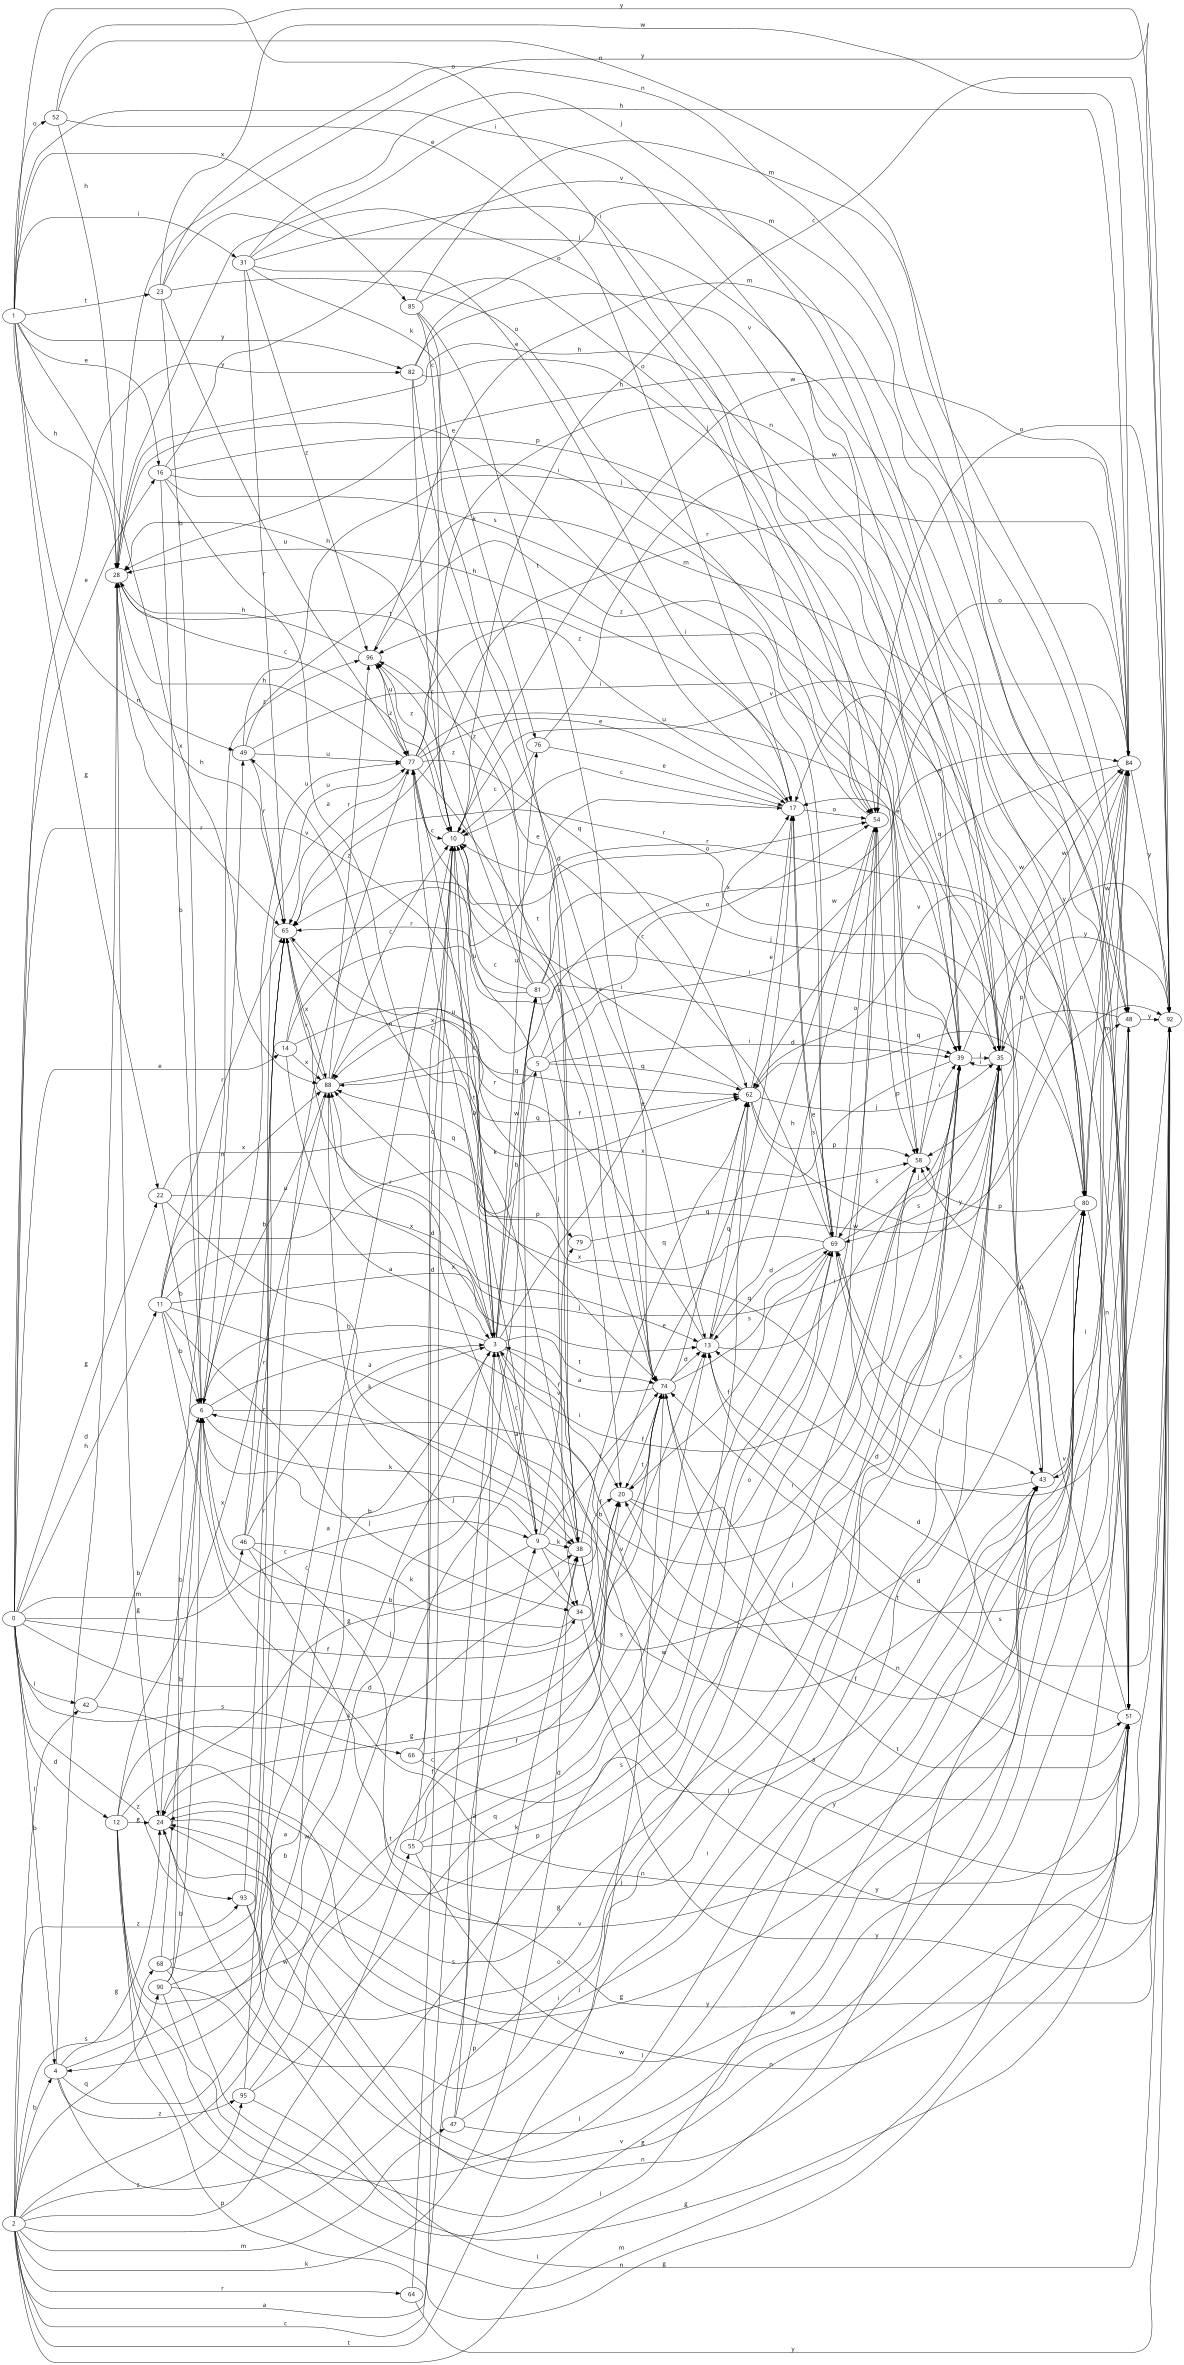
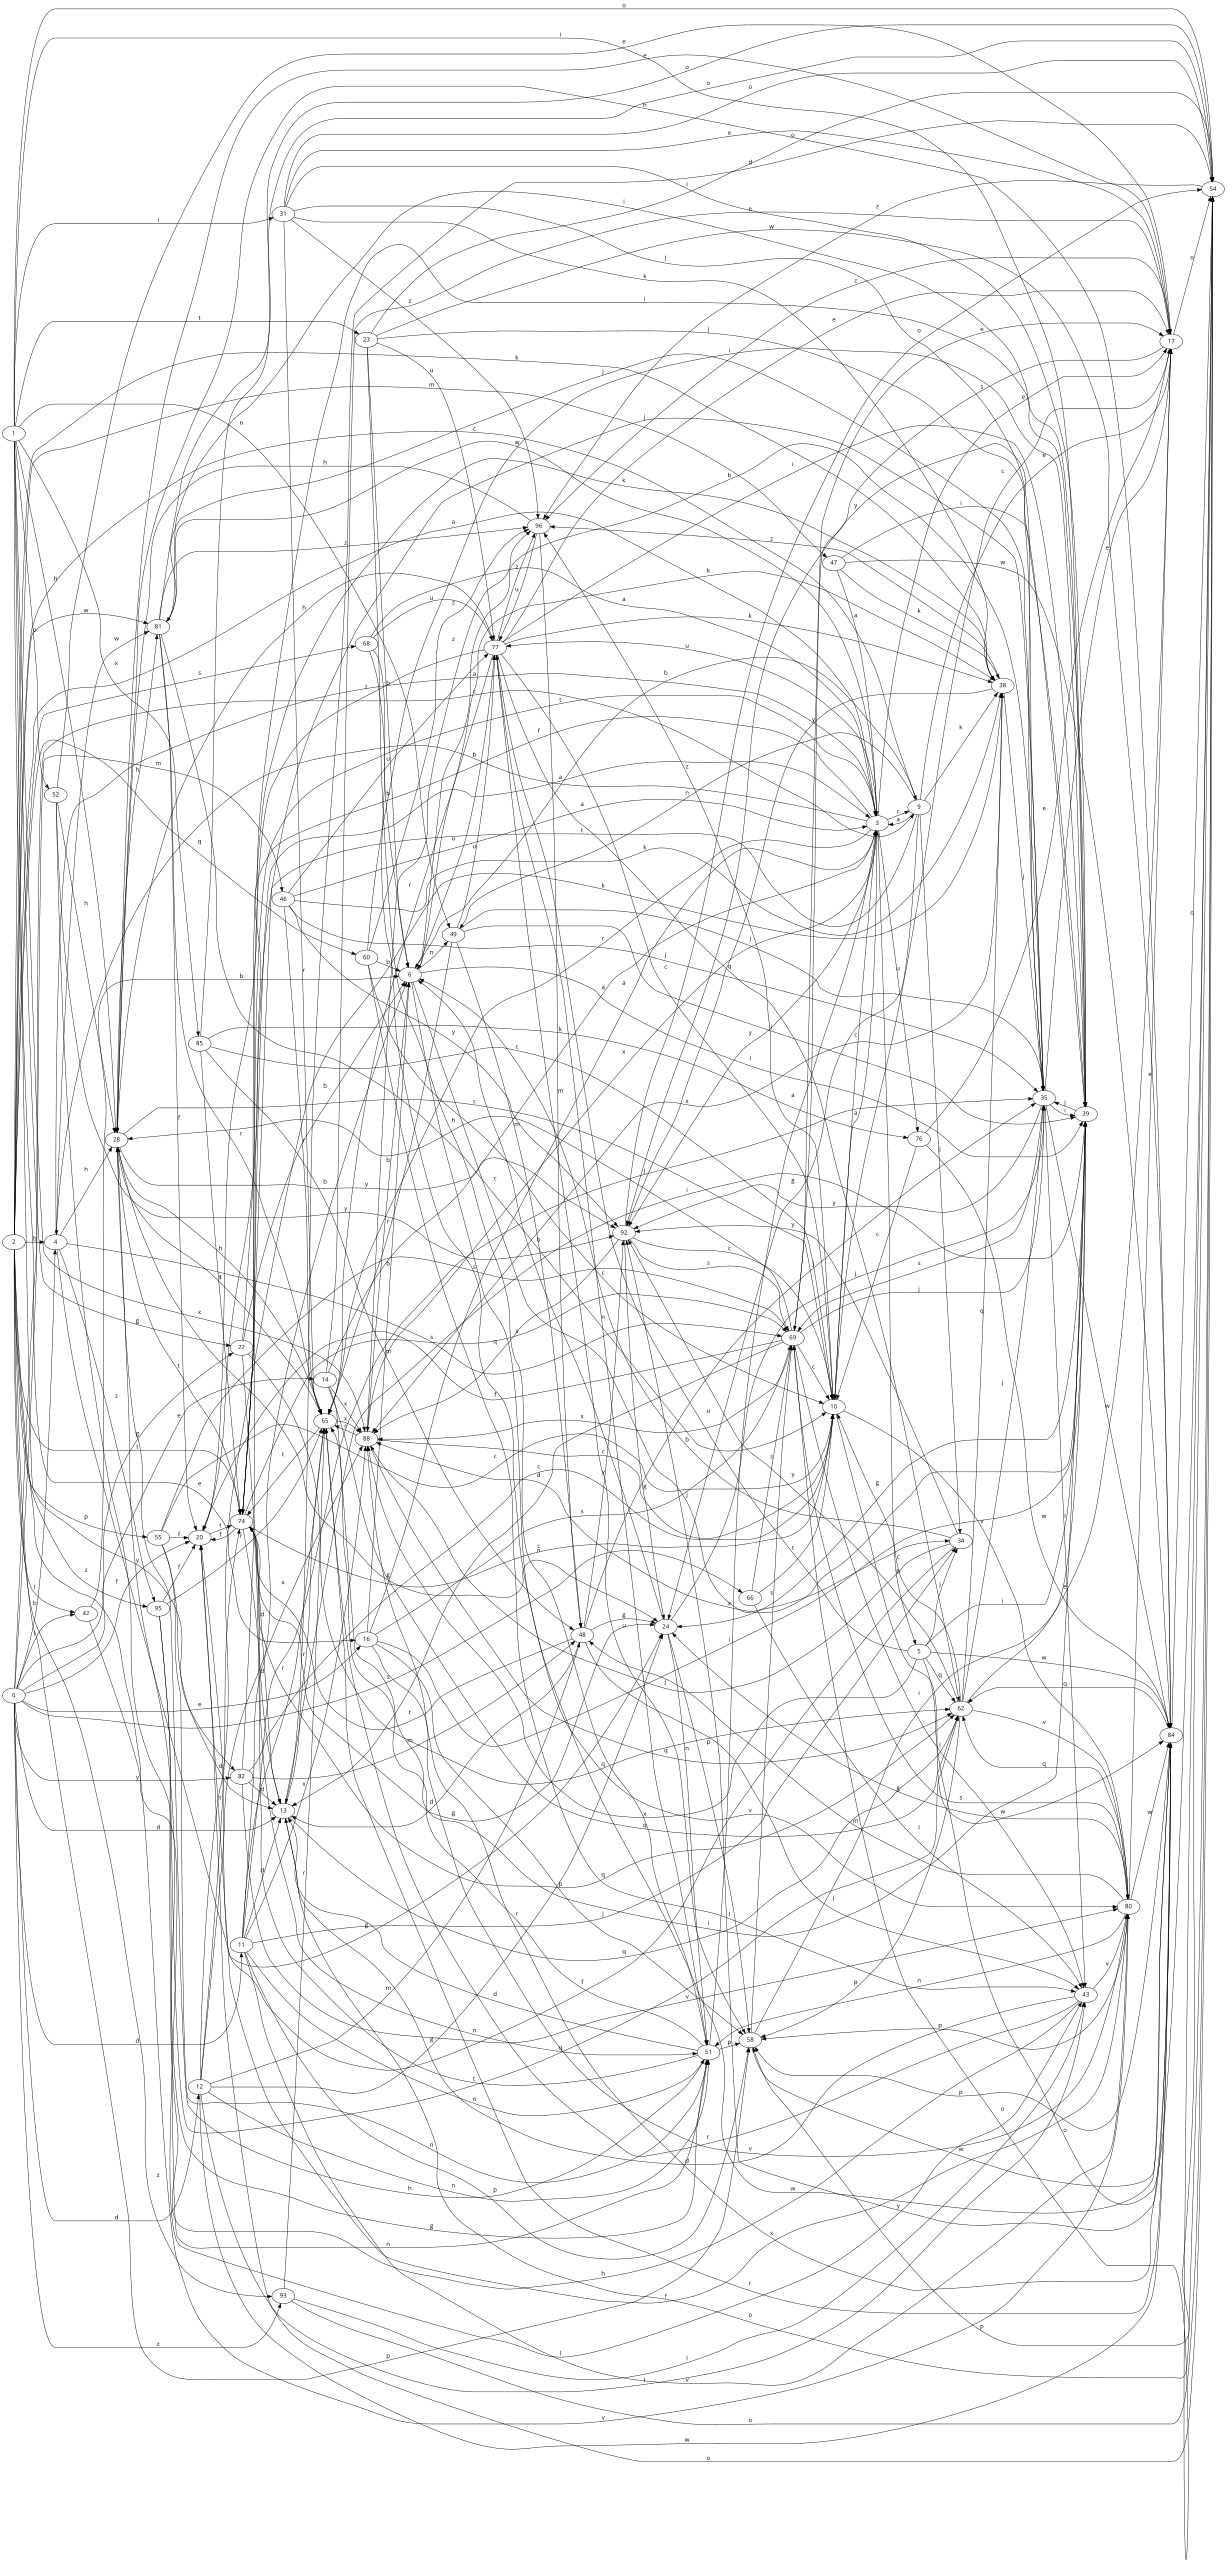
edge "81" -> "28": reversed
edge "13" -> "54": label "h" -> "o"
node "79": removed
edge "38" -> "62": reversed
edge "3" -> "6": removed, label "b"
node "90": label "90" -> "60"
node "64": removed
